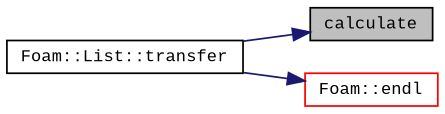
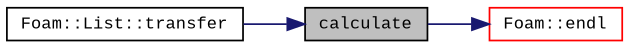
edge "Foam::List::transfer" -> "Foam::endl": now "calculate" -> "Foam::endl"
